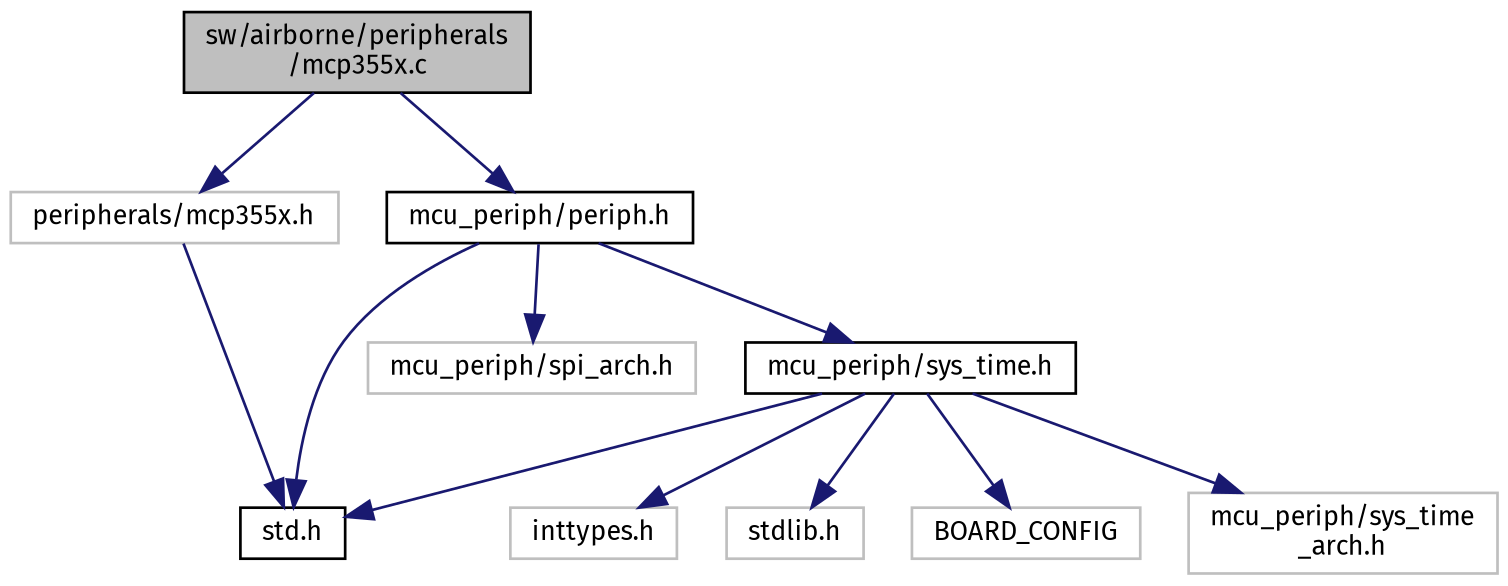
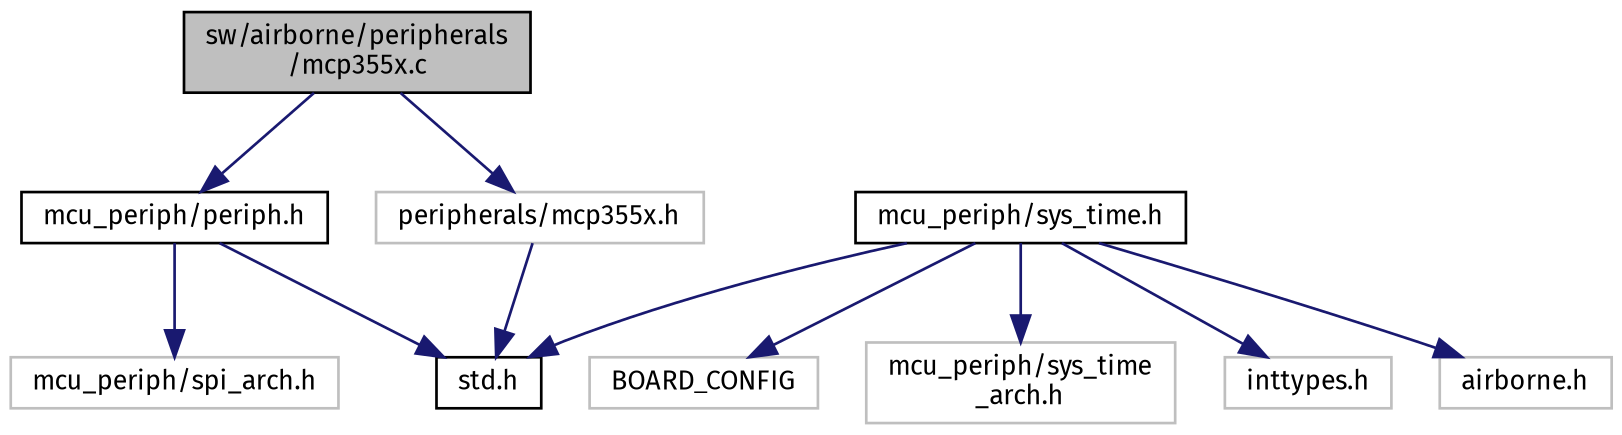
edge "mcu_periph/periph.h" -> "mcu_periph/sys_time.h": removed
node "stdlib.h": label "stdlib.h" -> "airborne.h"
